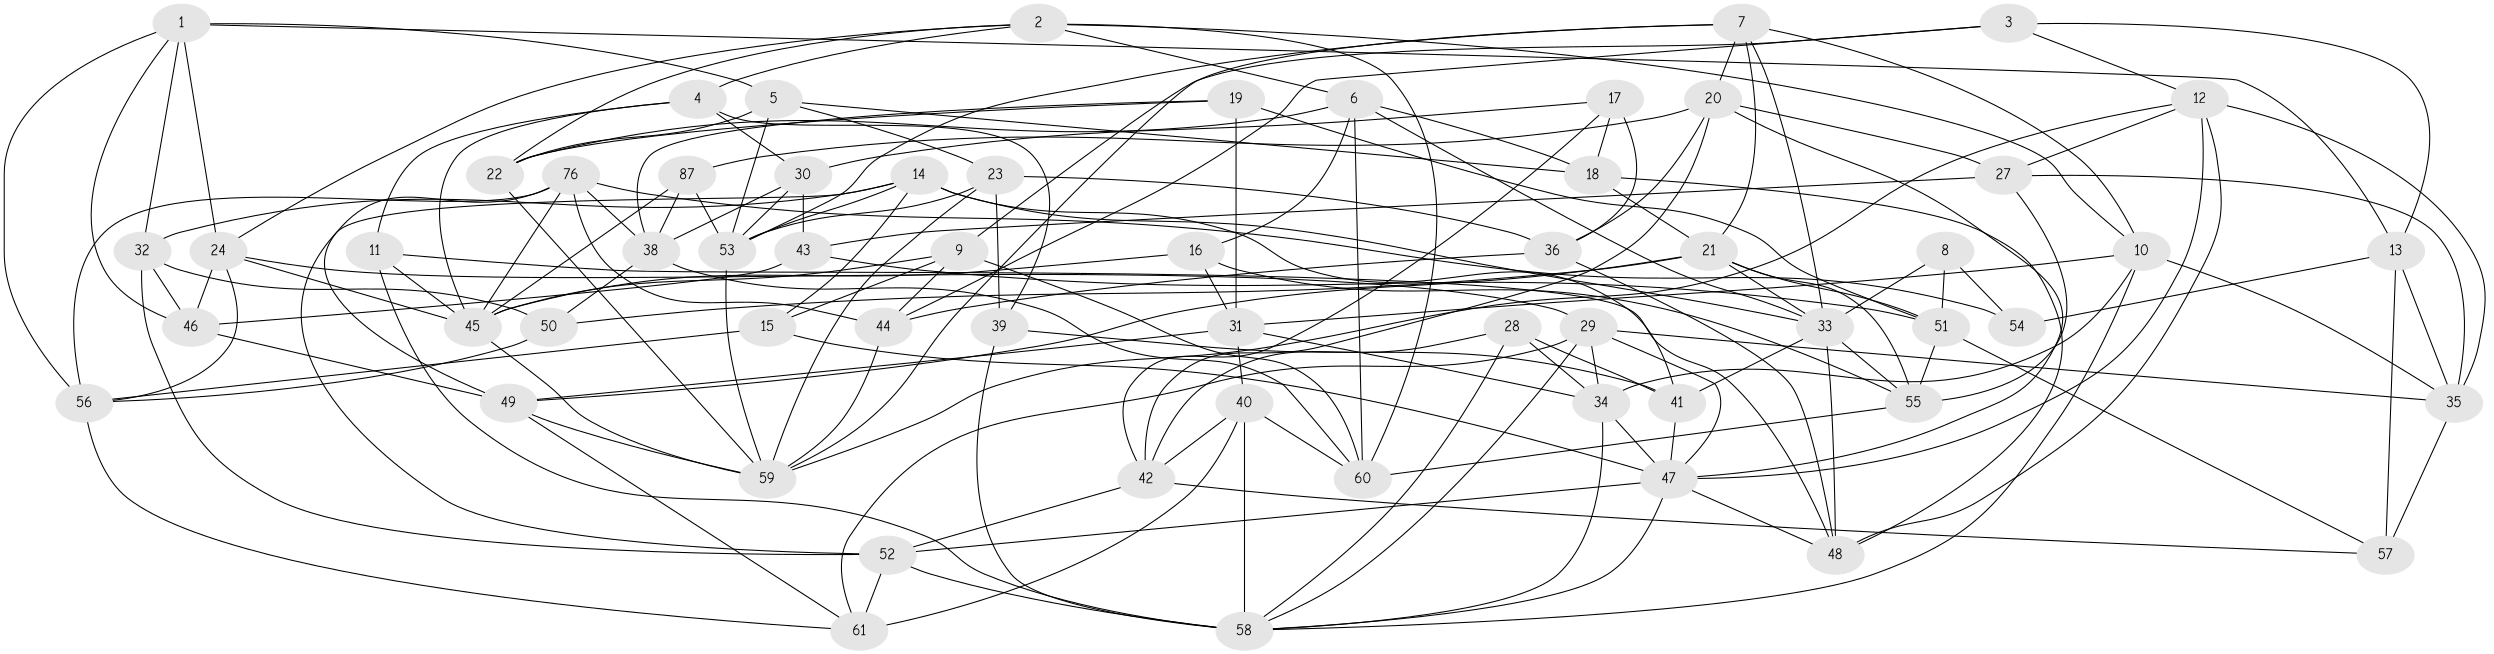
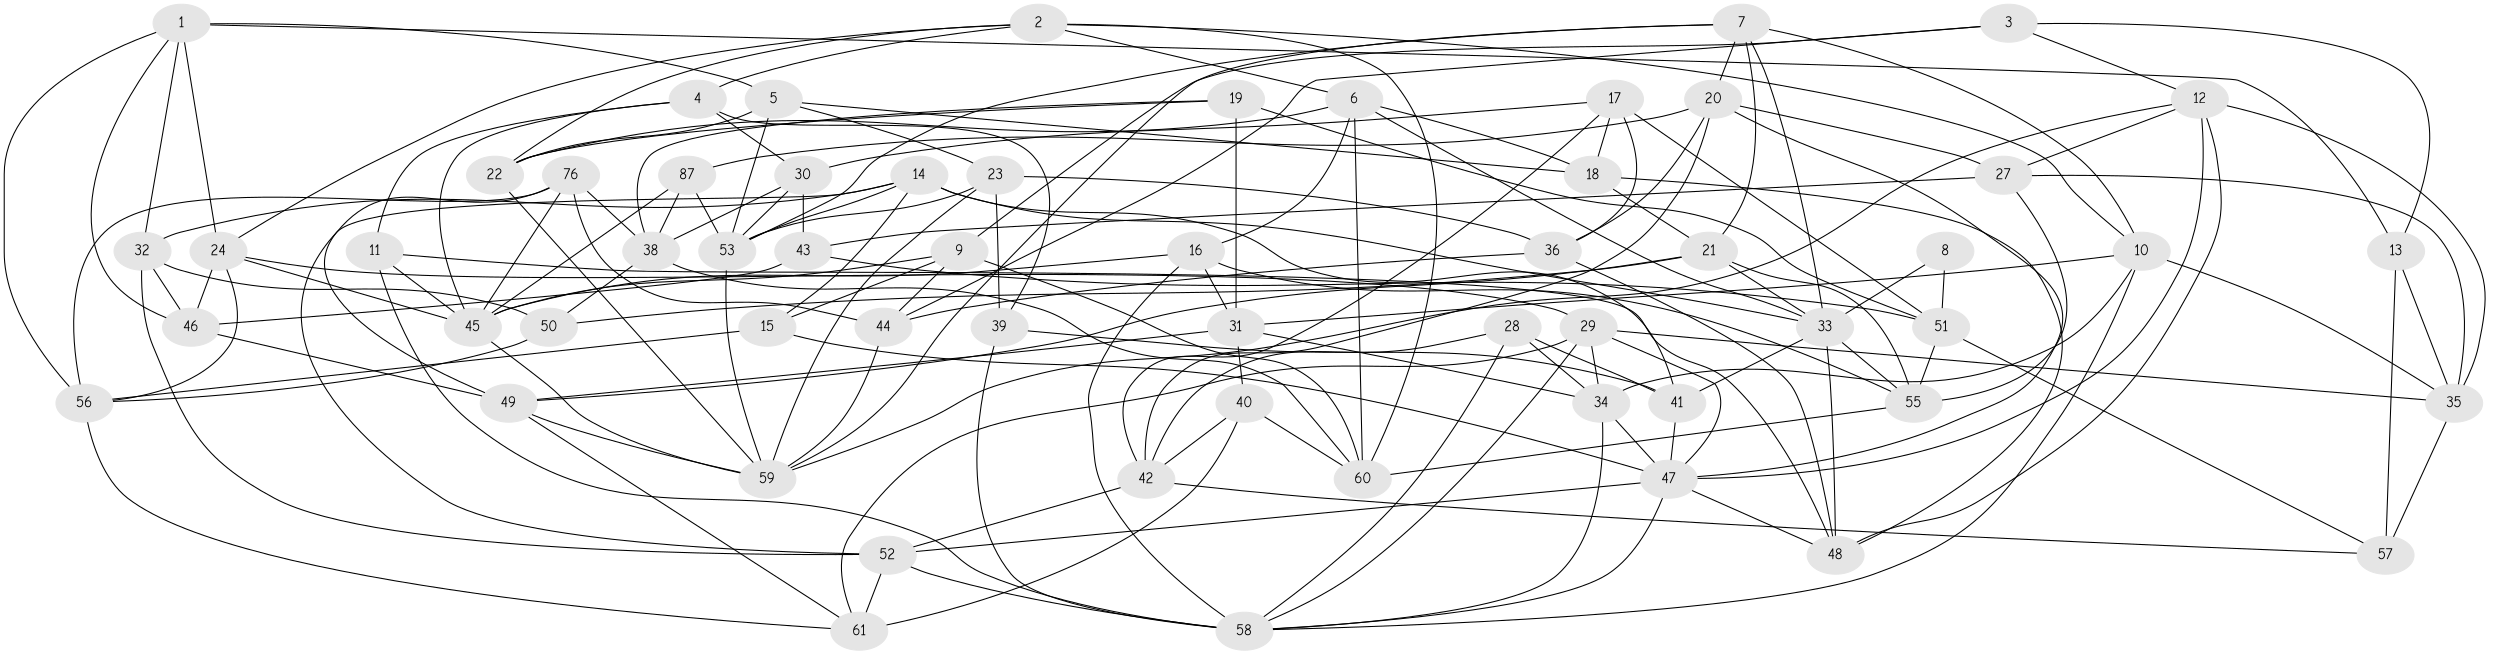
edge "21" -- "51": now "17" -- "51"
node "54": removed
edge "40" -- "58": now "16" -- "58"
